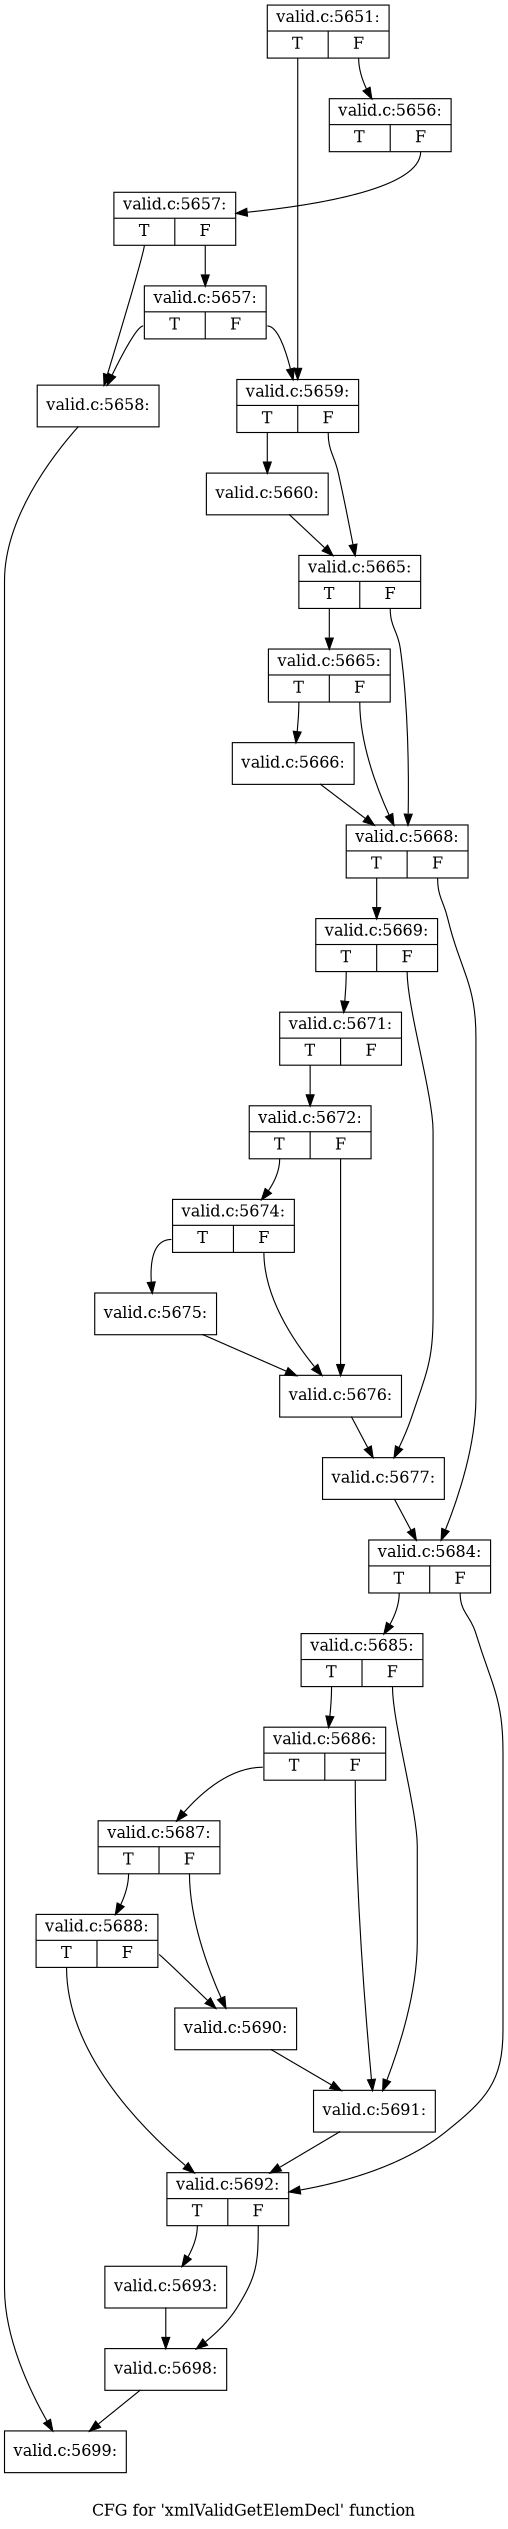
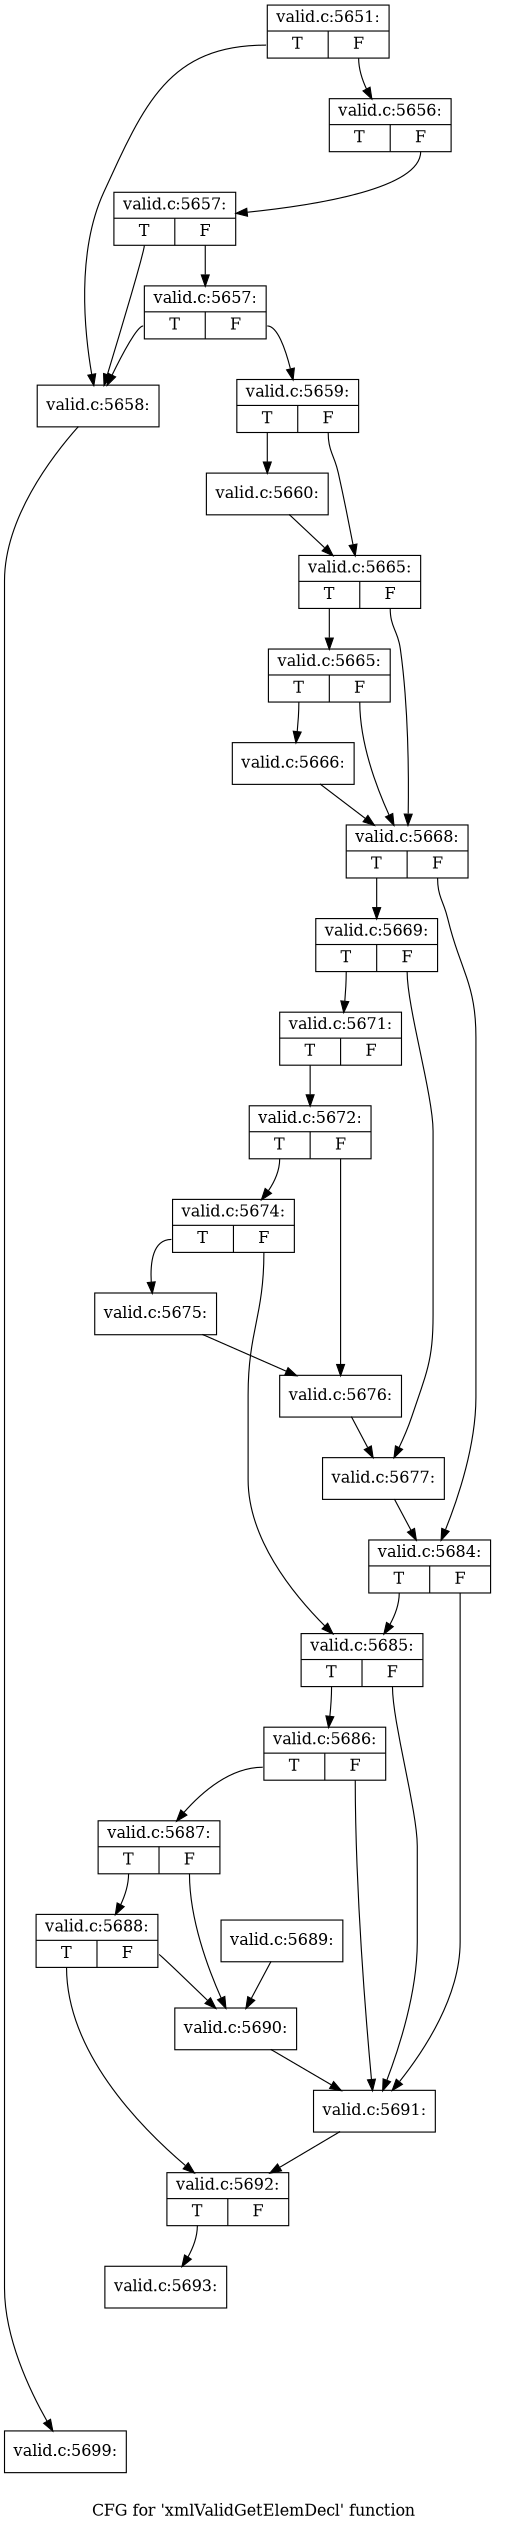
edge "valid.c:5651:" -> "valid.c:5659:": now "valid.c:5651:" -> "valid.c:5658:"
edge "valid.c:5674:" -> "valid.c:5676:": now "valid.c:5674:" -> "valid.c:5685:"
node "valid.c:5689:": added
edge "valid.c:5684:" -> "valid.c:5692:": now "valid.c:5684:" -> "valid.c:5691:"
node "valid.c:5698:": removed
